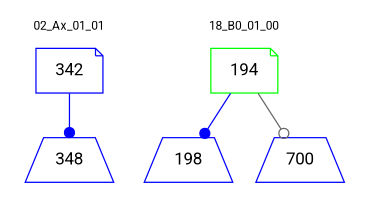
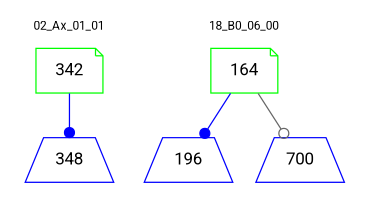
cluster "18_B0_01_00": label "18_B0_01_00" -> "18_B0_06_00"
node "342": color blue -> green
node "194": label "194" -> "164"
node "198": label "198" -> "196"
